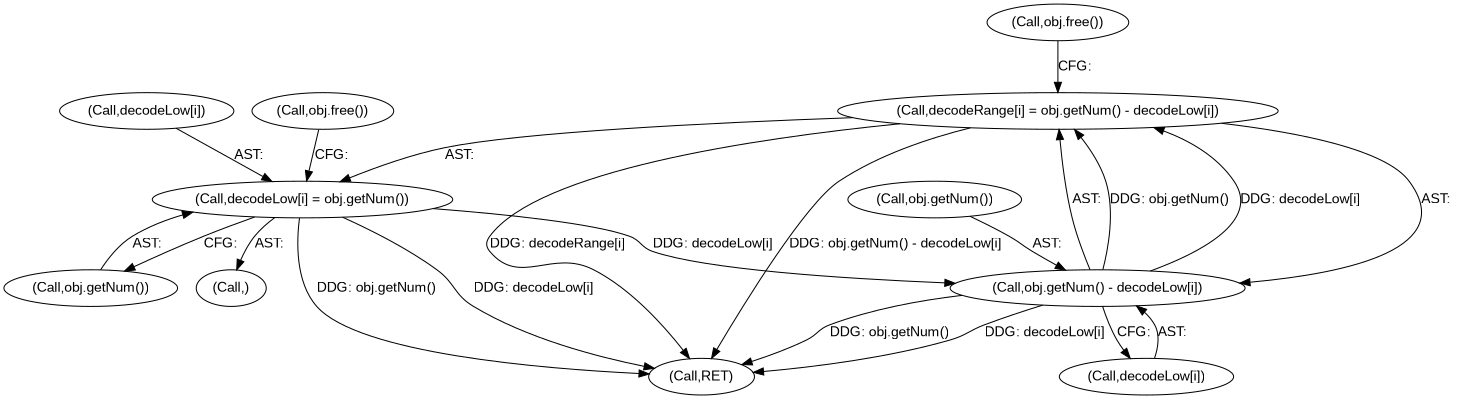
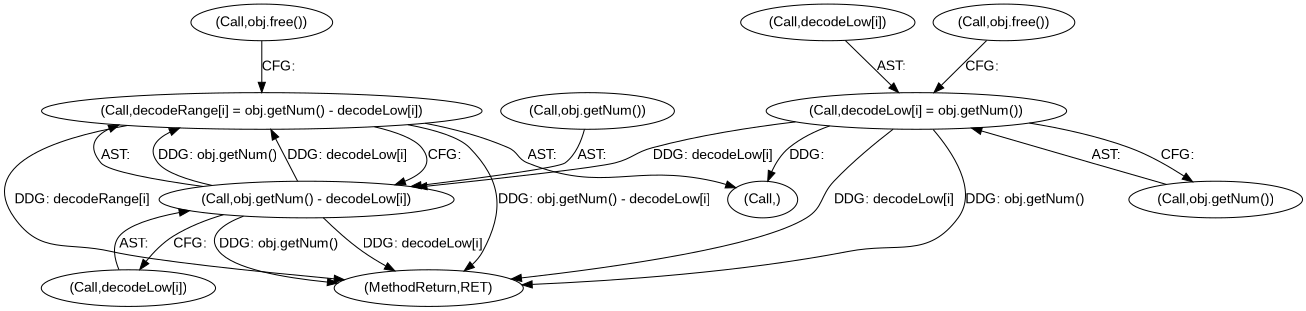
edge "(Call,decodeRange[i] = obj.getNum() - decodeLow[i])" -> "(Call,decodeLow[i] = obj.getNum())": now "(Call,decodeRange[i] = obj.getNum() - decodeLow[i])" -> "(Call,)"
edge "(Call,decodeRange[i] = obj.getNum() - decodeLow[i])" -> "(Call,obj.getNum() - decodeLow[i])": label "AST: " -> "CFG: "
edge "(Call,decodeLow[i] = obj.getNum())" -> "(Call,)": label "AST: " -> "DDG: "
node "(Call,RET)": label "(Call,RET)" -> "(MethodReturn,RET)"
